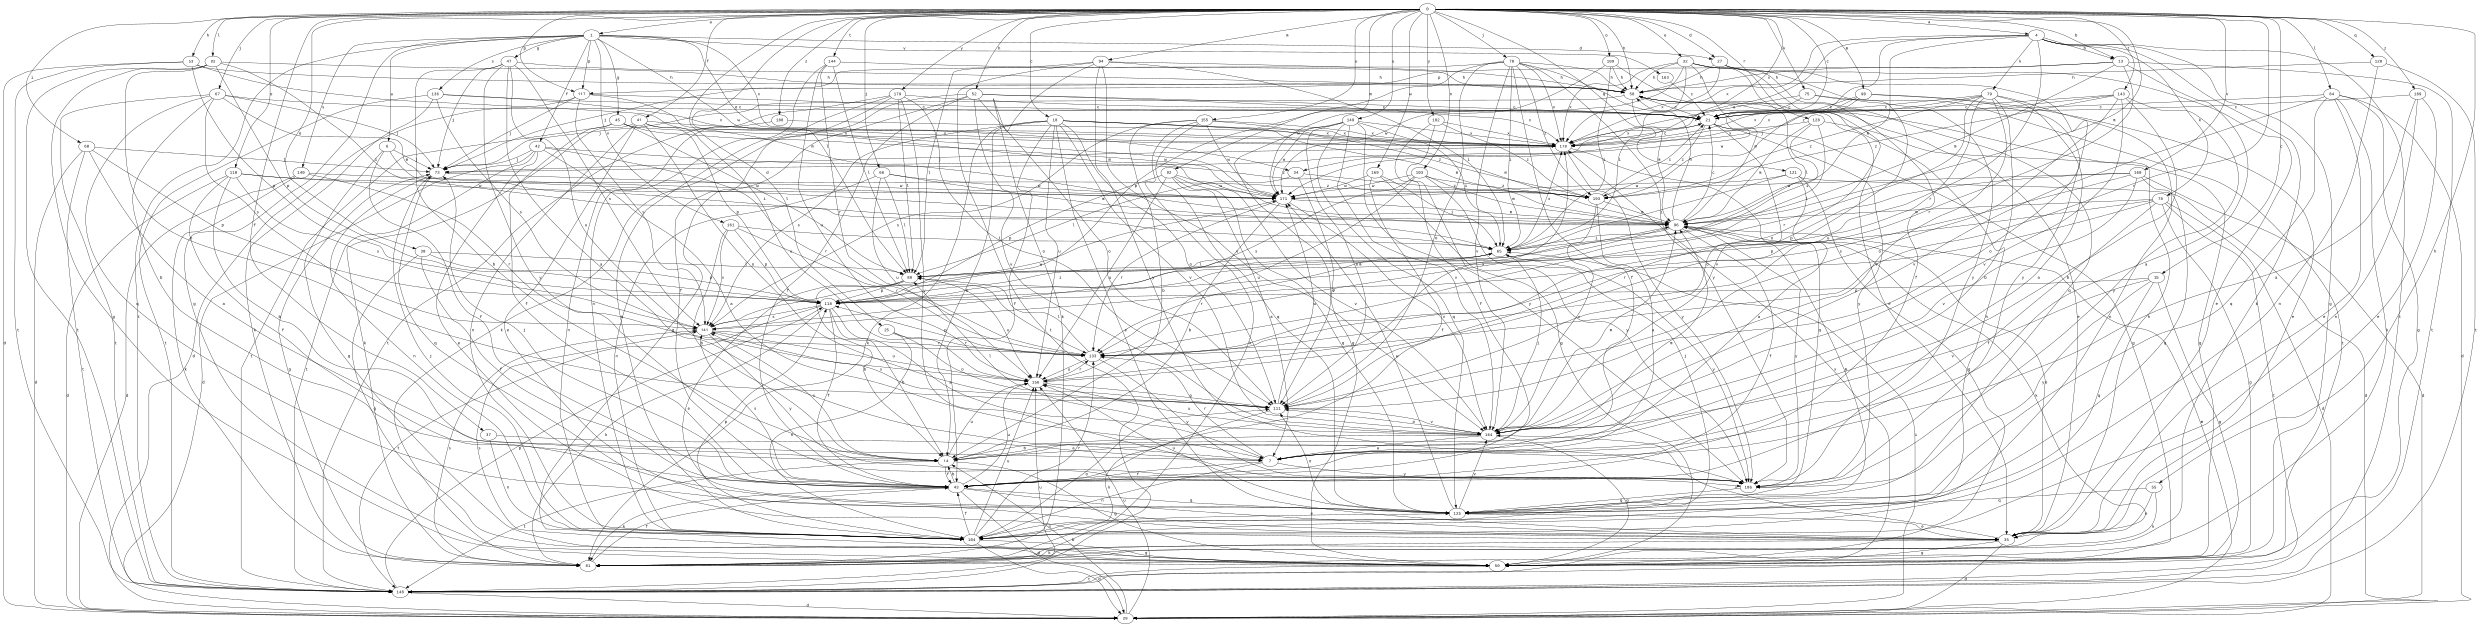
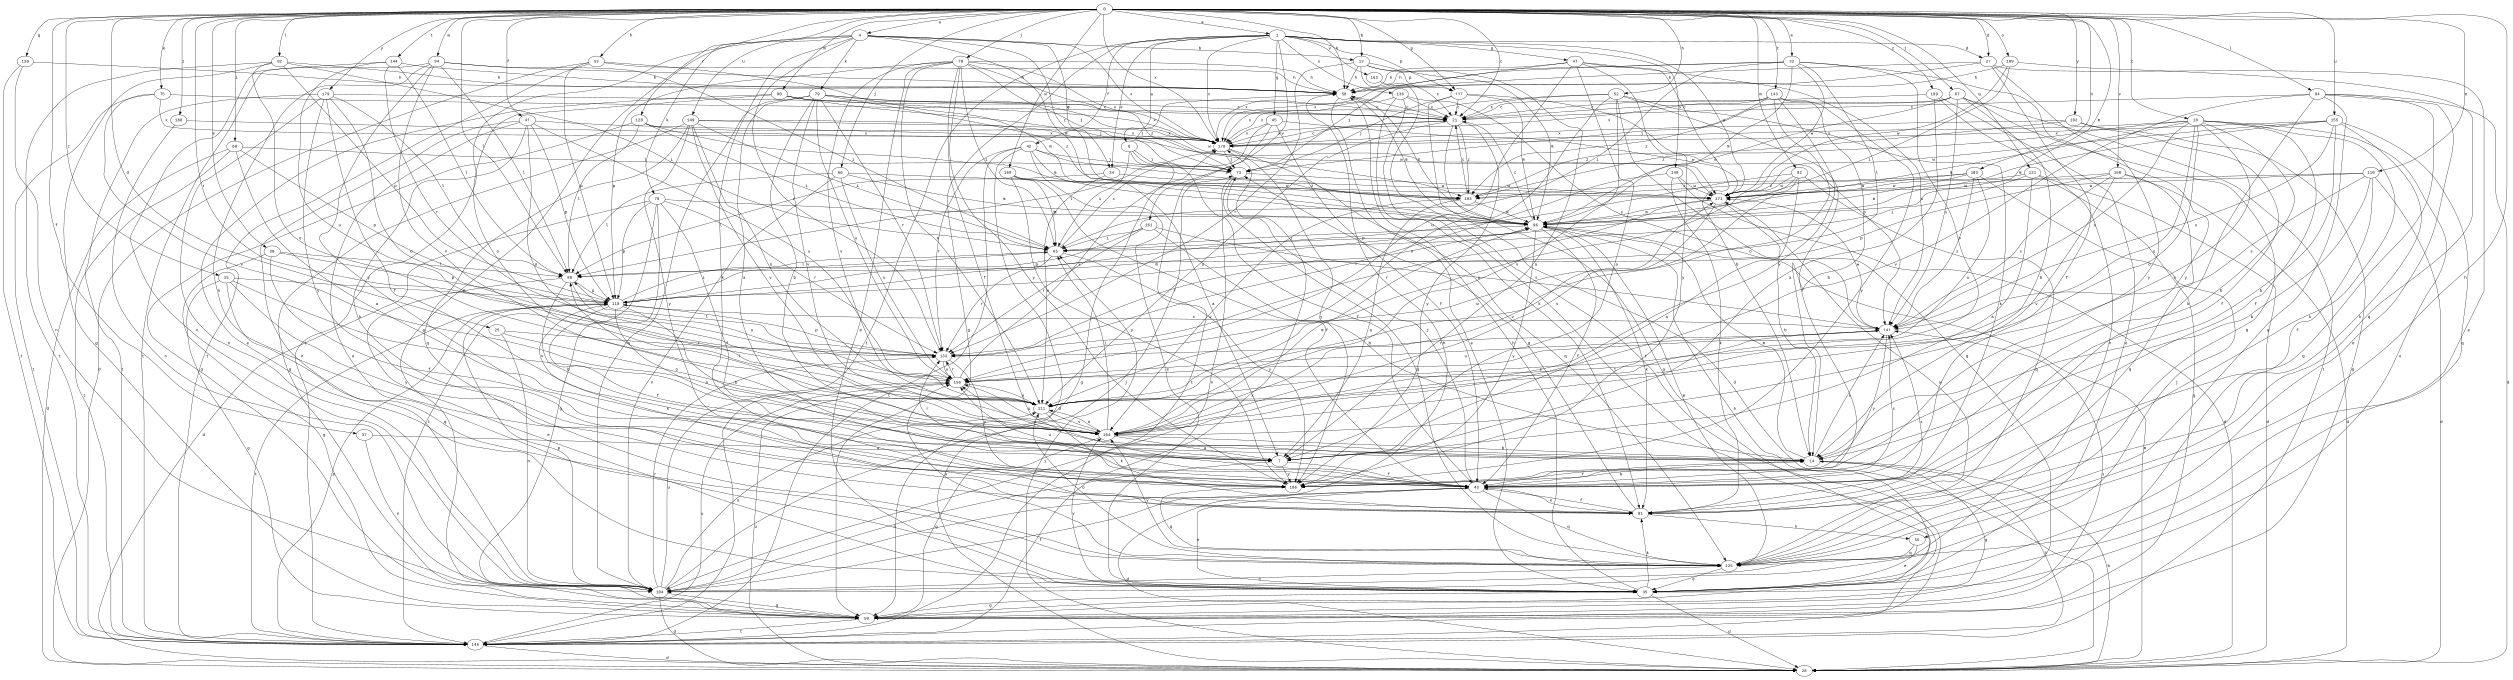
edge "55" -> "81": reversed
